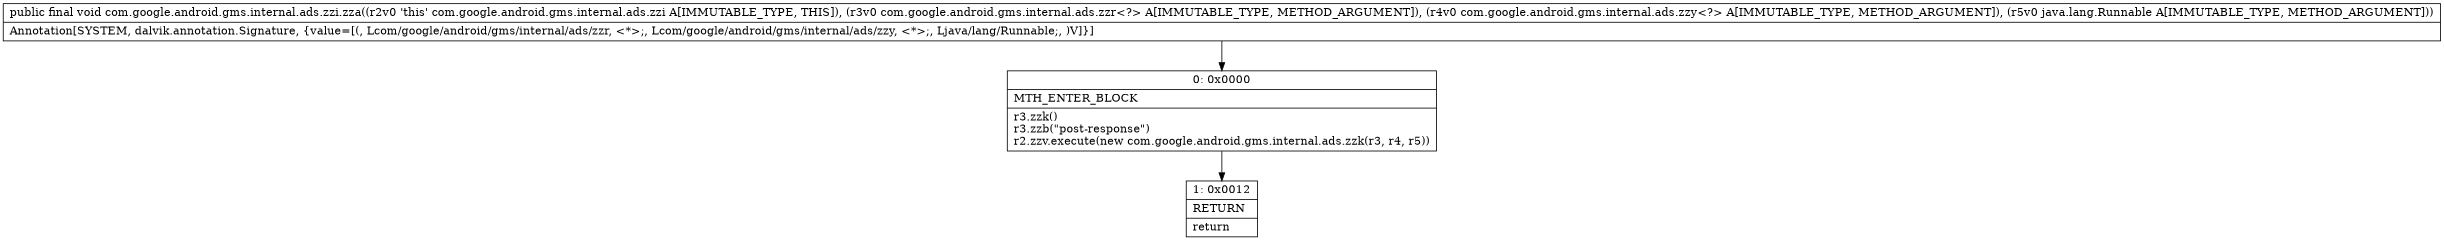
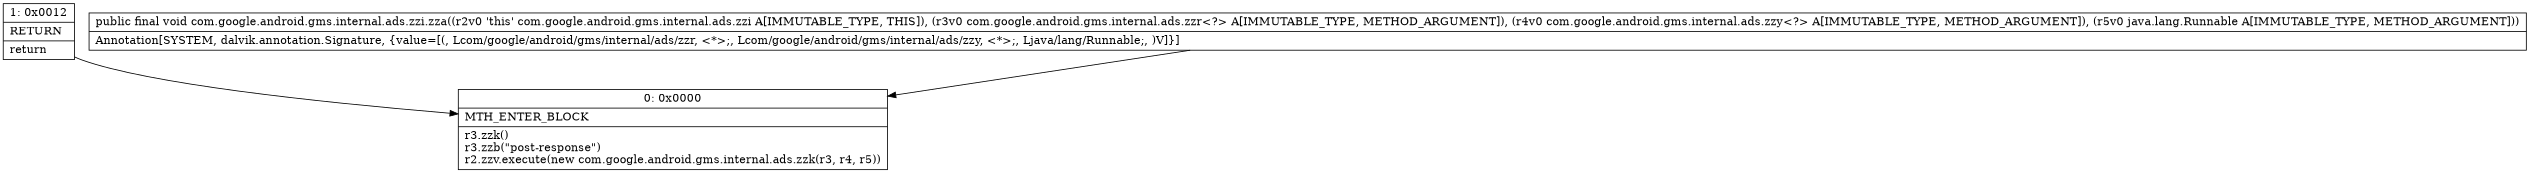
edge "0: 0x0000" -> "1: 0x0012": reversed
